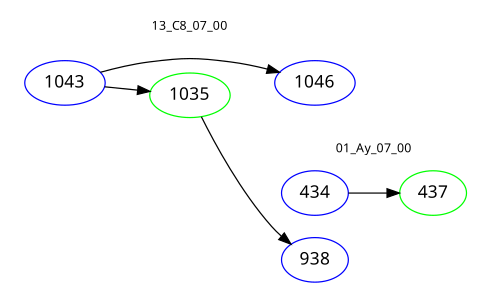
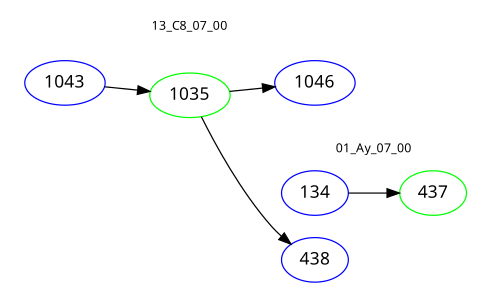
edge "1043" -> "1046": now "1035" -> "1046"
node "434": label "434" -> "134"
node "938": label "938" -> "438"
